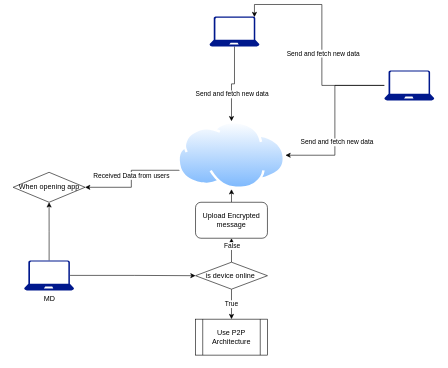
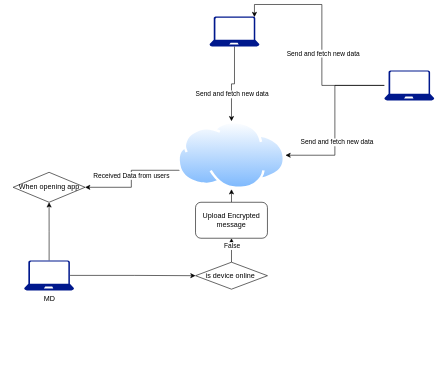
edge "is device online" -> "Use P2P Architecture": removed, label "True"
node "Use P2P Architecture": removed
